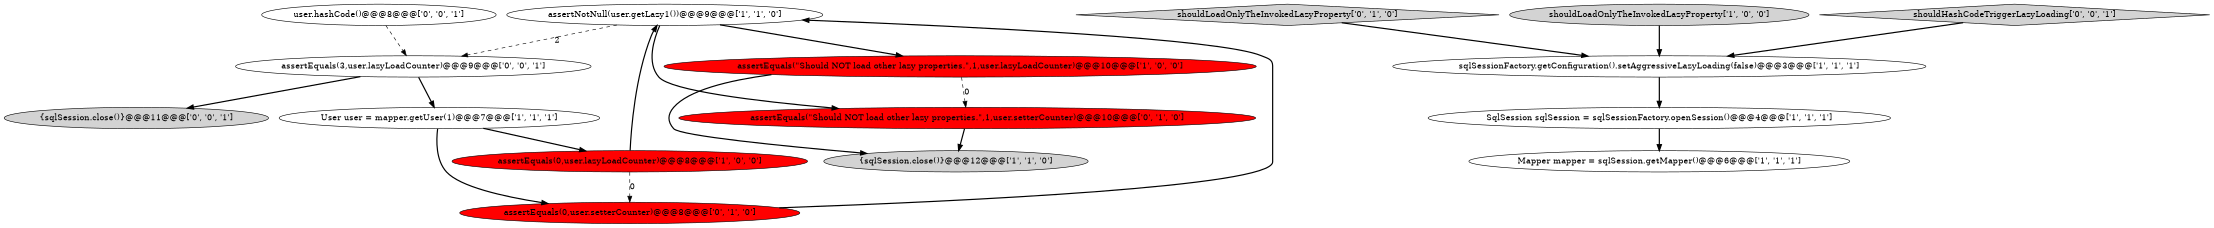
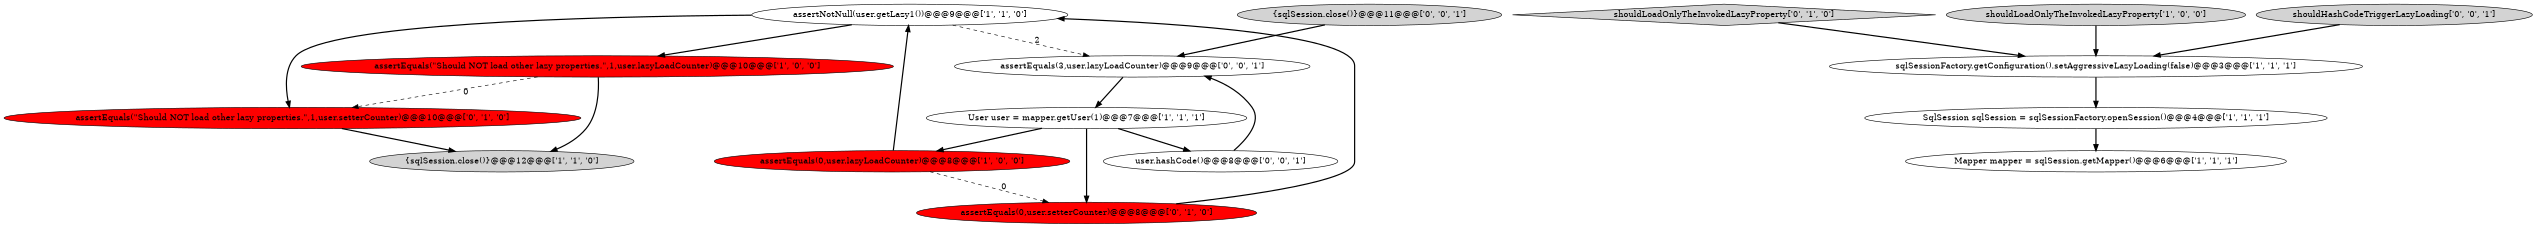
node "shouldHashCodeTriggerLazyLoading['0', '0', '1']": shape diamond -> ellipse
edge "user.hashCode()@@@8@@@['0', '0', '1']" -> "assertEquals(3,user.lazyLoadCounter)@@@9@@@['0', '0', '1']": style dashed -> bold
edge "assertEquals(3,user.lazyLoadCounter)@@@9@@@['0', '0', '1']" -> "{sqlSession.close()}@@@11@@@['0', '0', '1']": reversed
edge "User user = mapper.getUser(1)@@@7@@@['1', '1', '1']" -> "user.hashCode()@@@8@@@['0', '0', '1']": added
